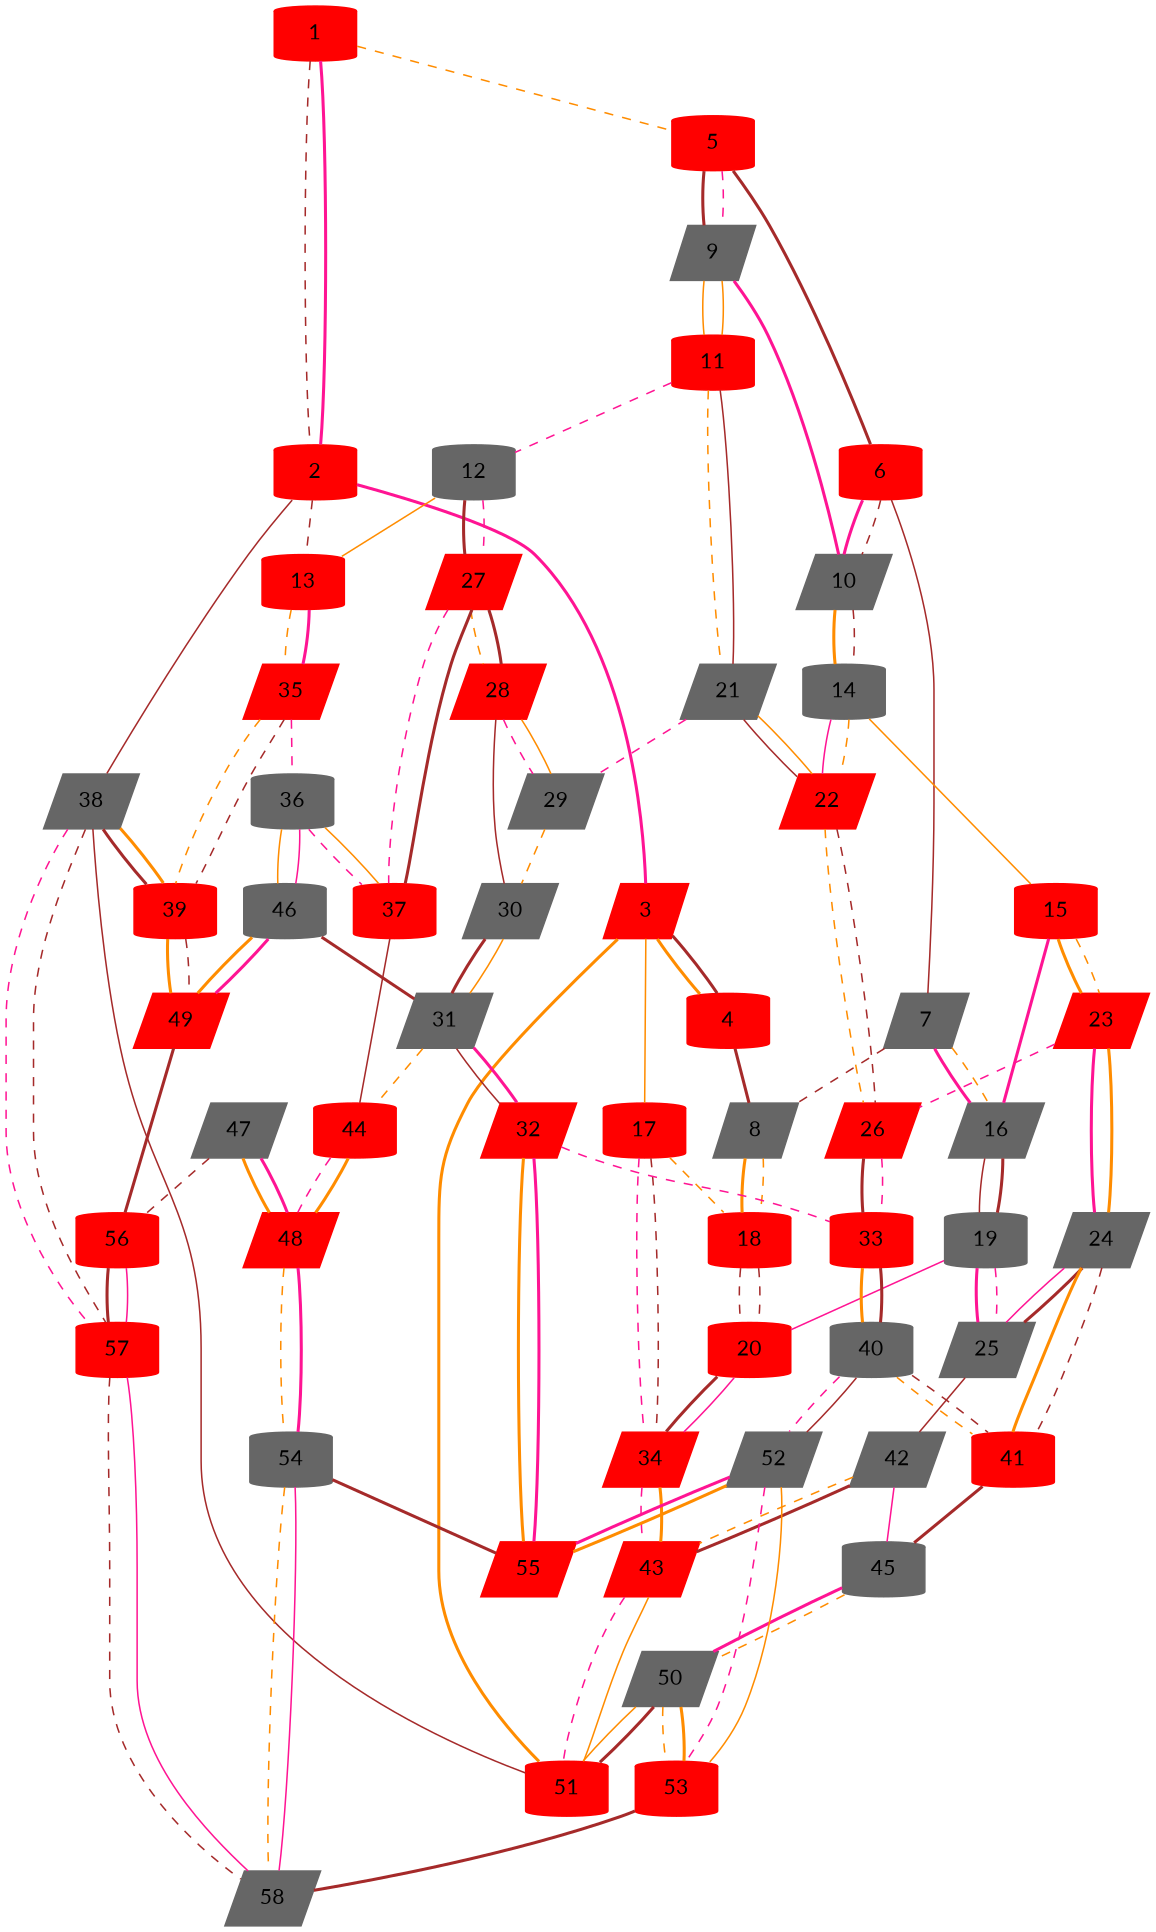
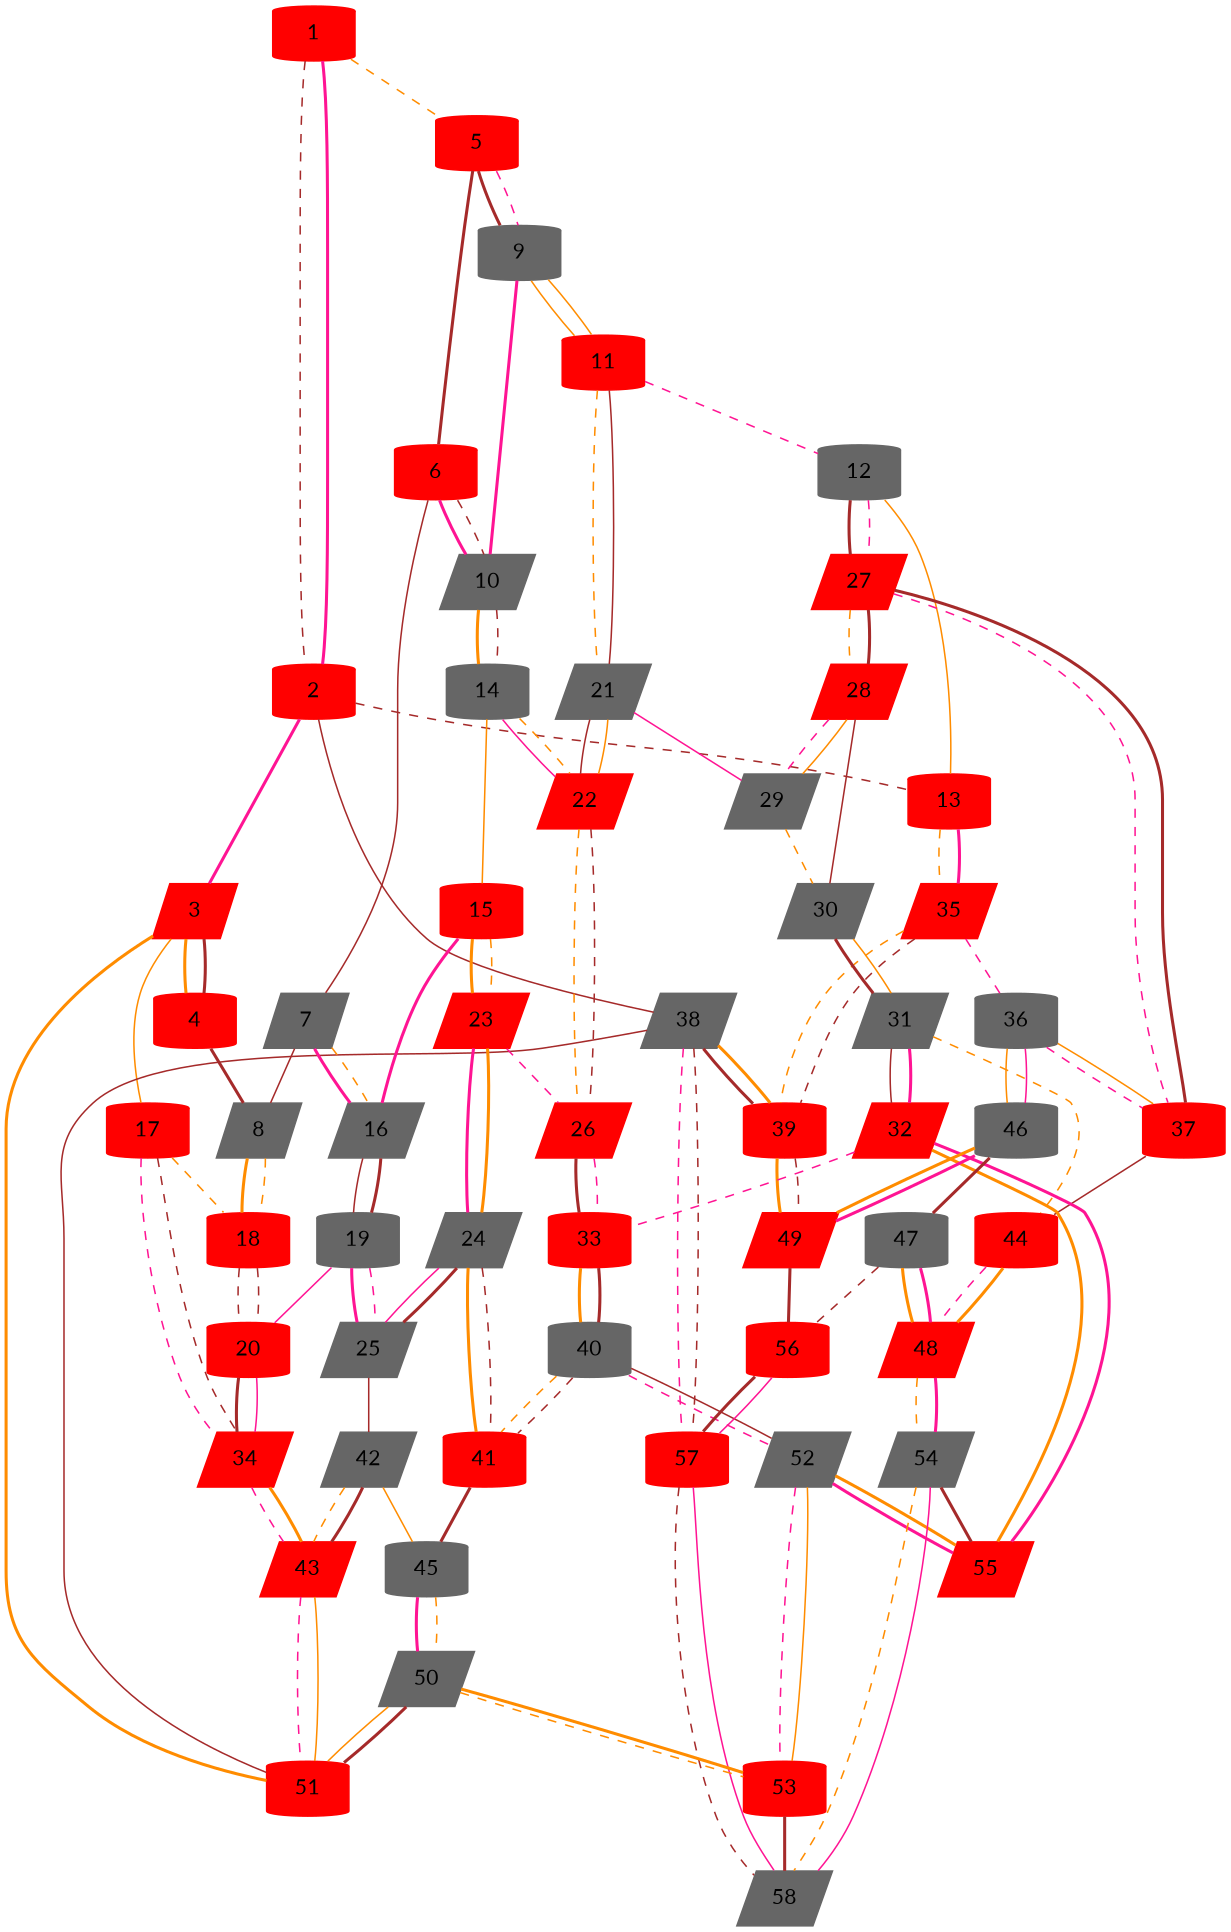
node "9": shape parallelogram -> cylinder
edge "21" -- "29": style dashed -> solid
edge "46" -- "31": now "46" -- "47"
edge "7" -- "8": style dashed -> solid
node "47": shape parallelogram -> cylinder
node "54": shape cylinder -> parallelogram
edge "42" -- "45": color deeppink -> darkorange
